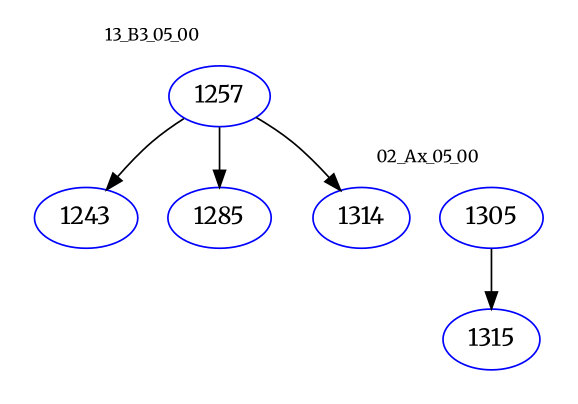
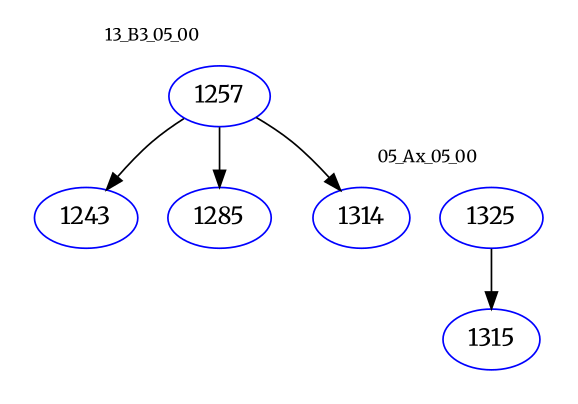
cluster "02_Ax_05_00": label "02_Ax_05_00" -> "05_Ax_05_00"
node "1305": label "1305" -> "1325"
